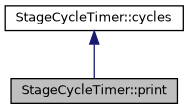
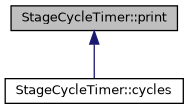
edge "StageCycleTimer::print" -> "StageCycleTimer::cycles": reversed
